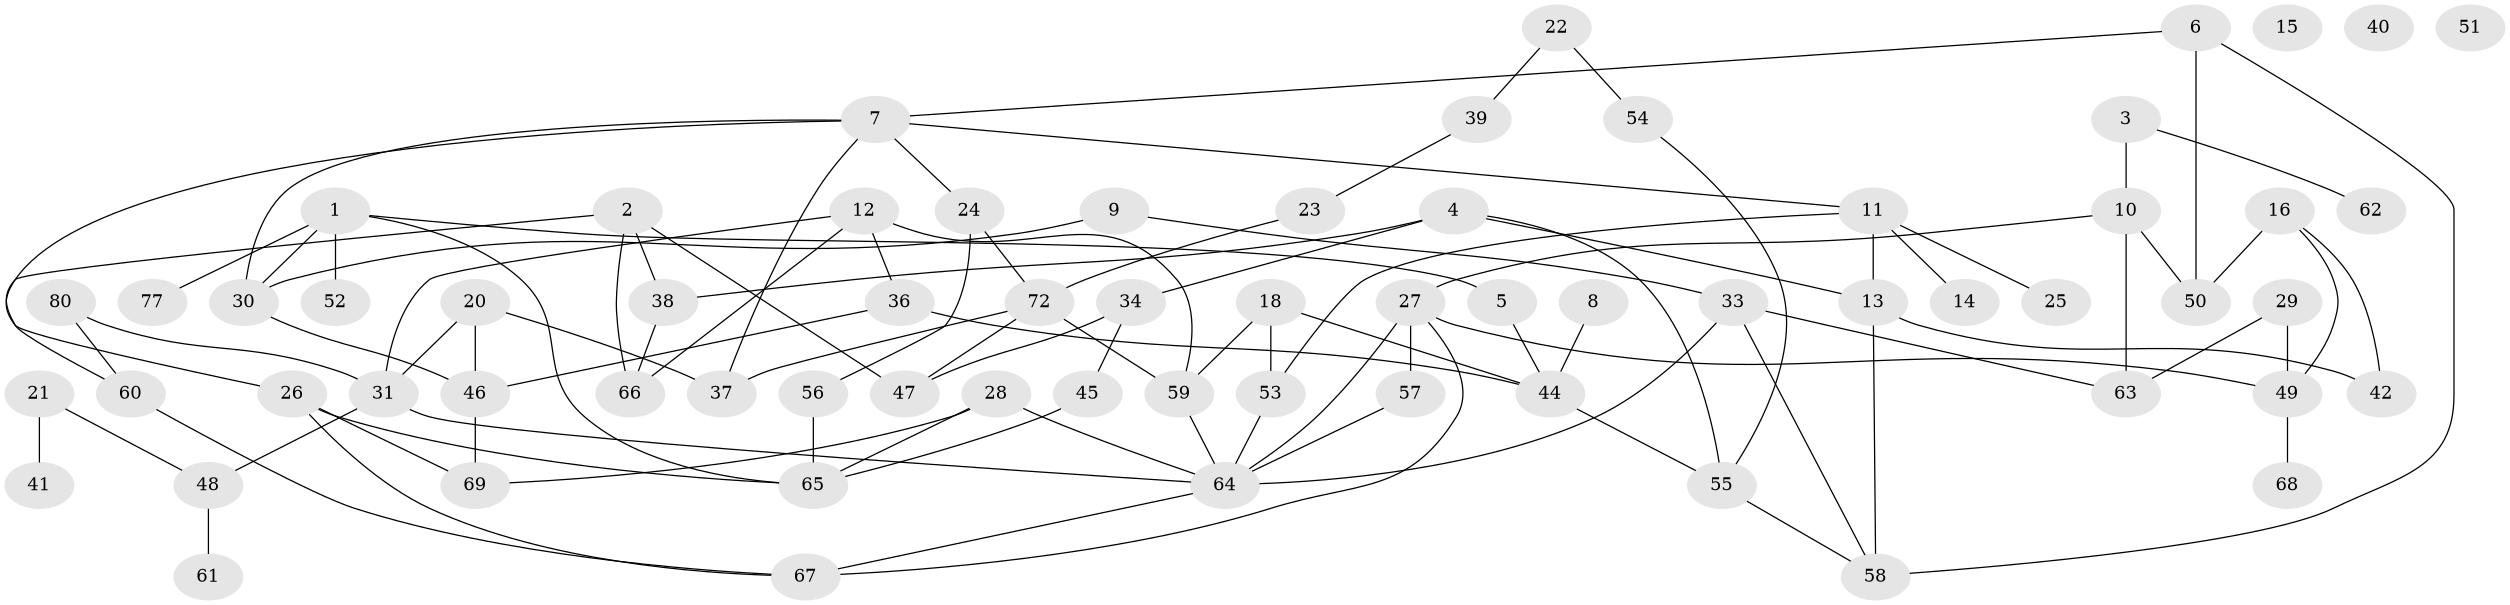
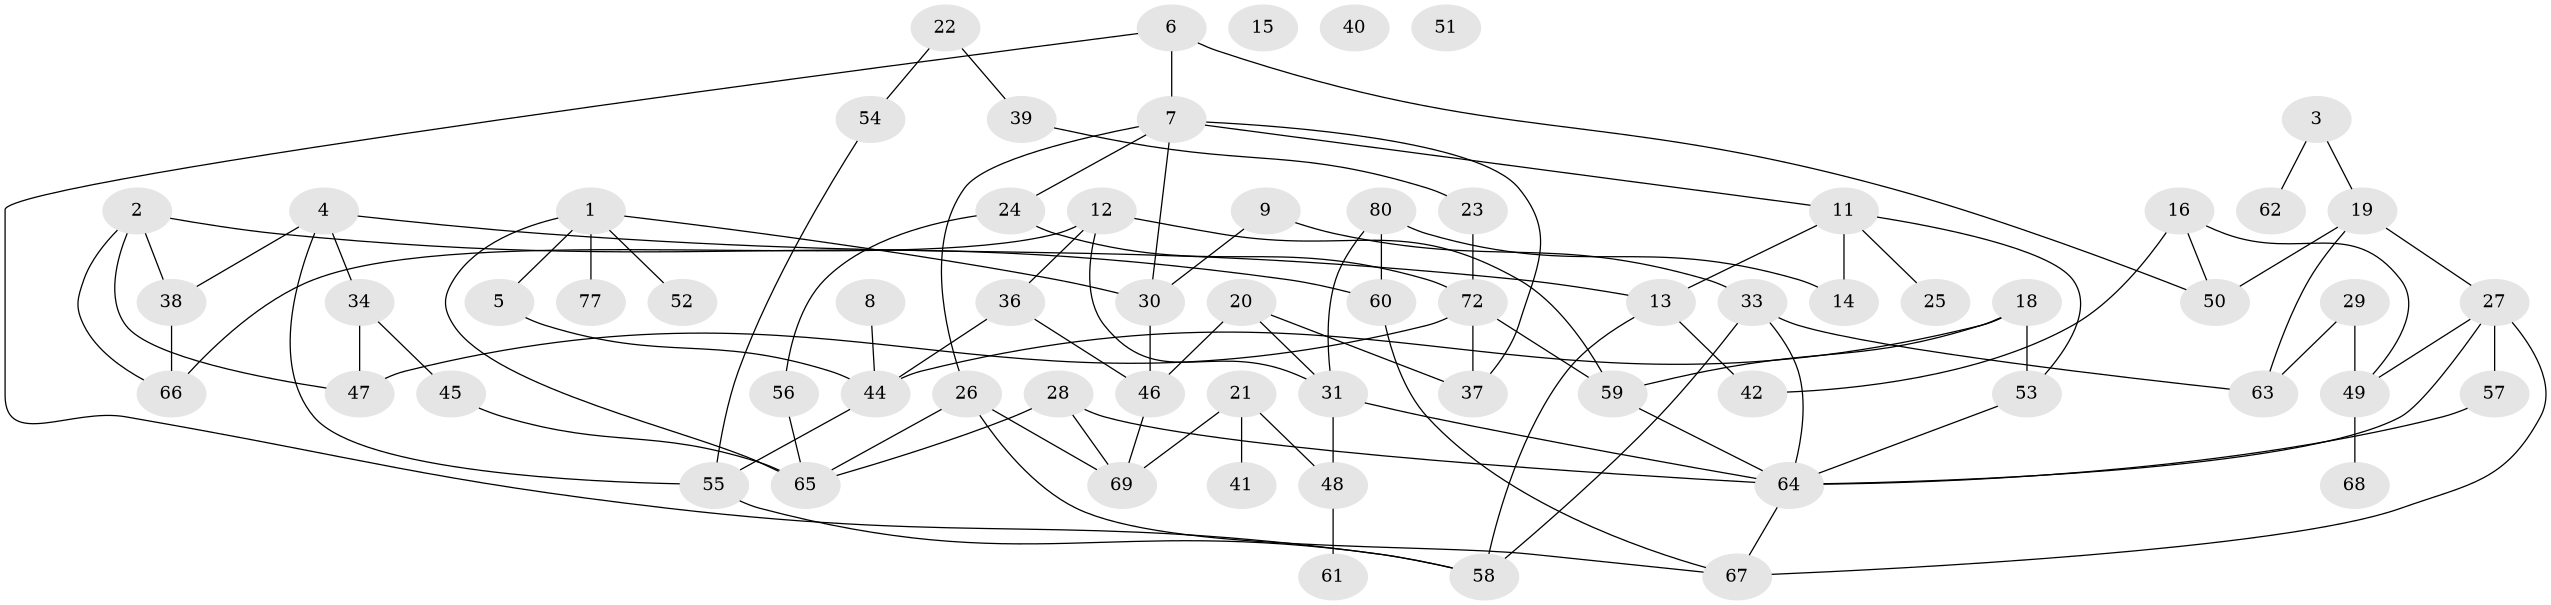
node "10": label "10" -> "19"
edge "80" -- "14": added
edge "21" -- "69": added
